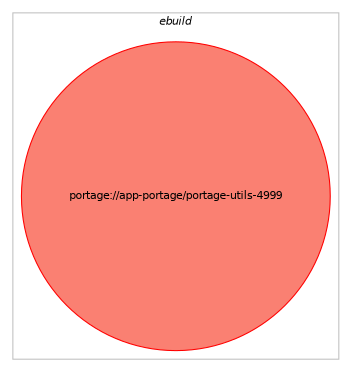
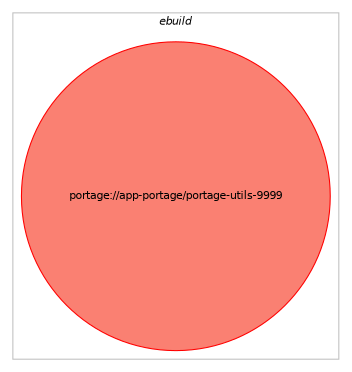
node "portage://app-portage/portage-utils-4999": label "portage://app-portage/portage-utils-4999" -> "portage://app-portage/portage-utils-9999"
